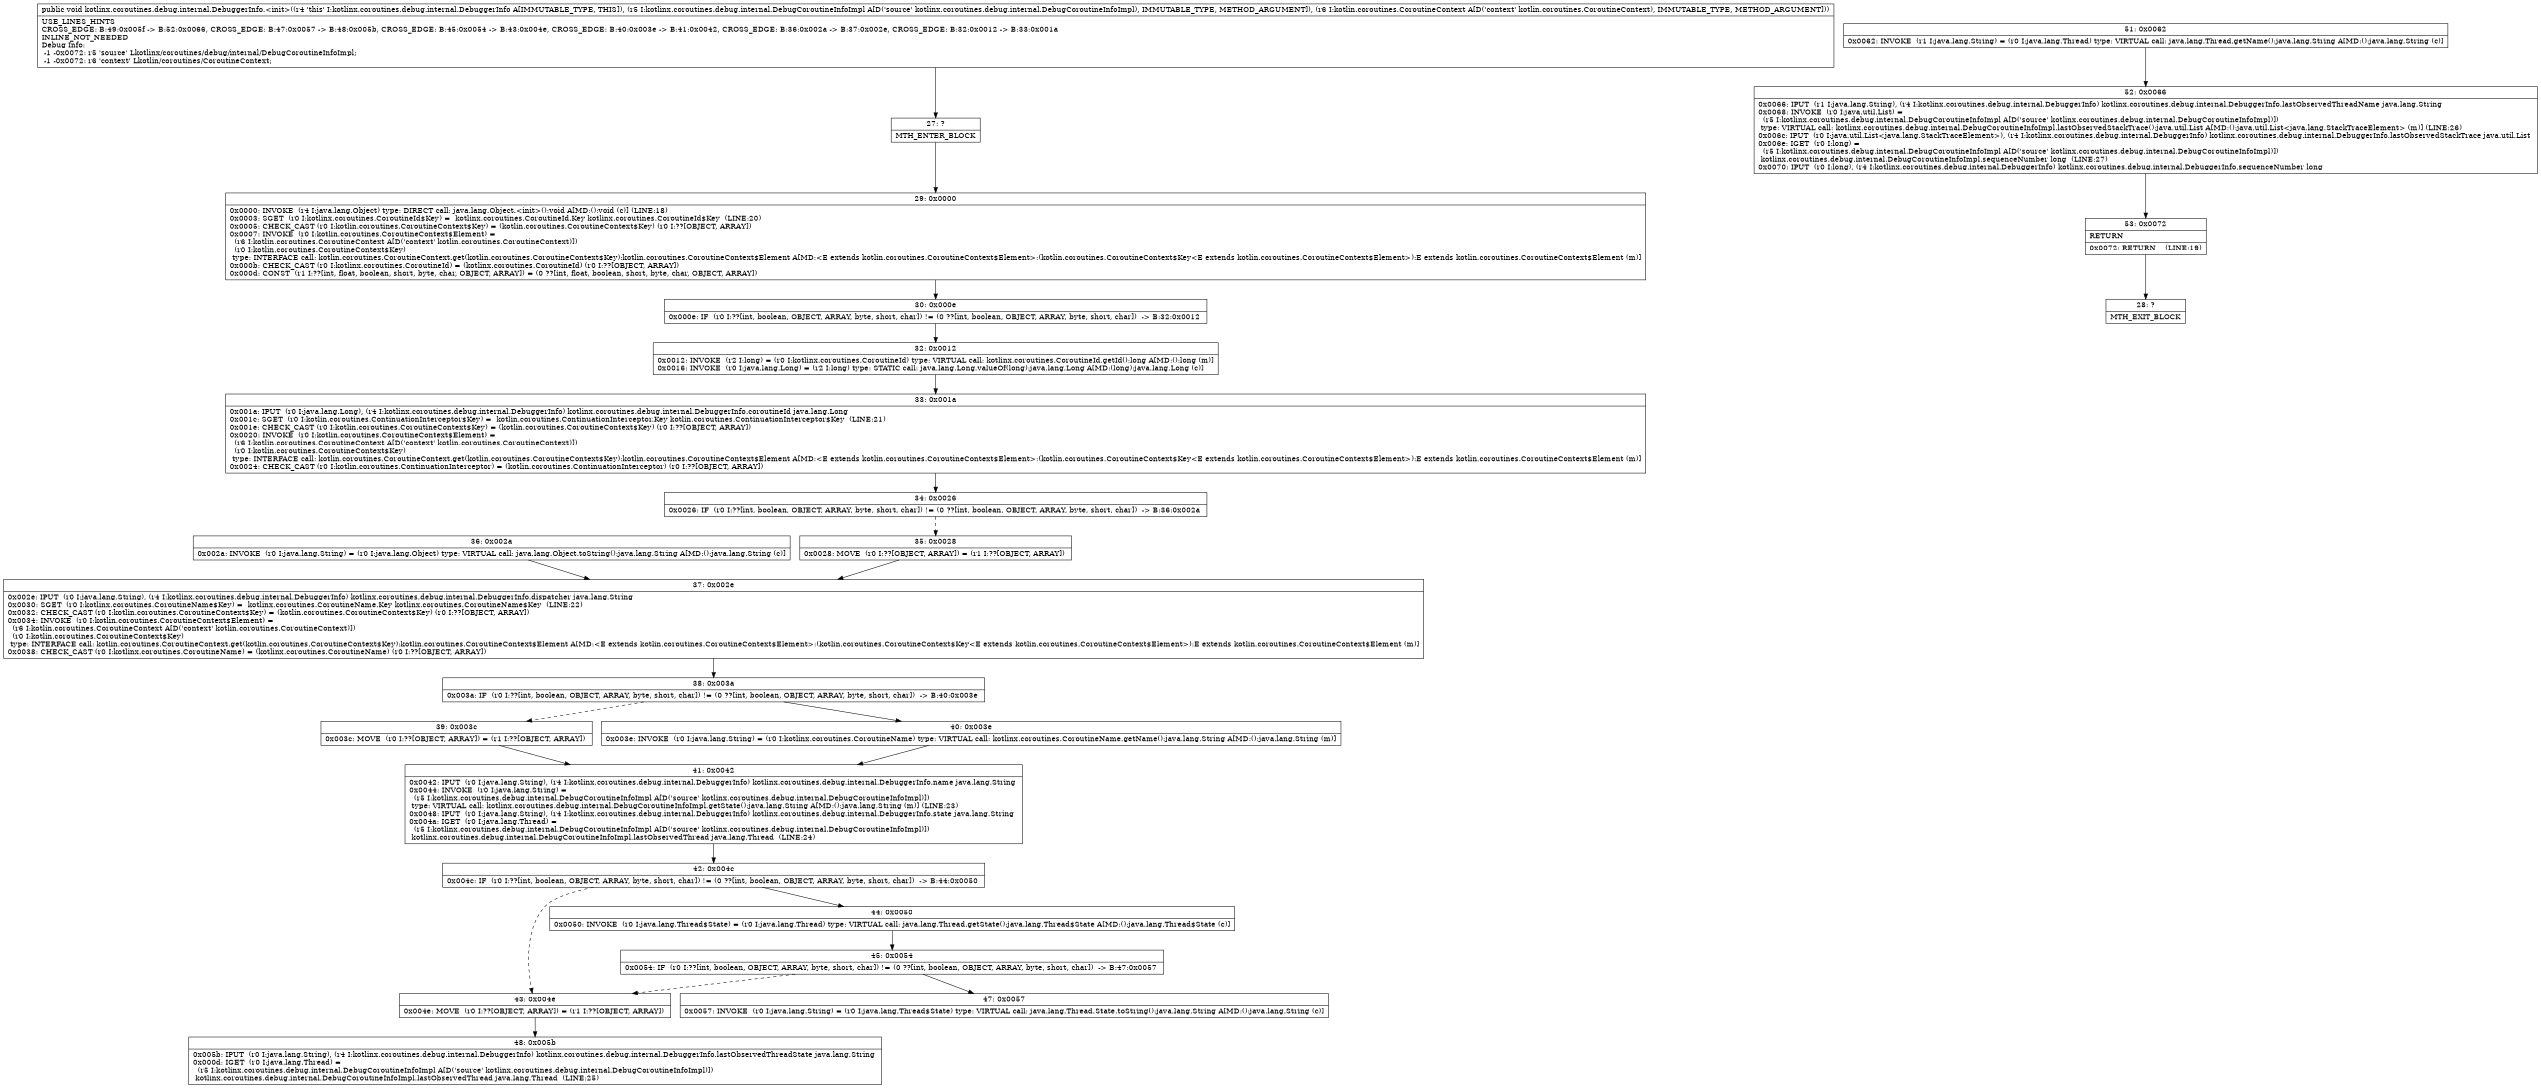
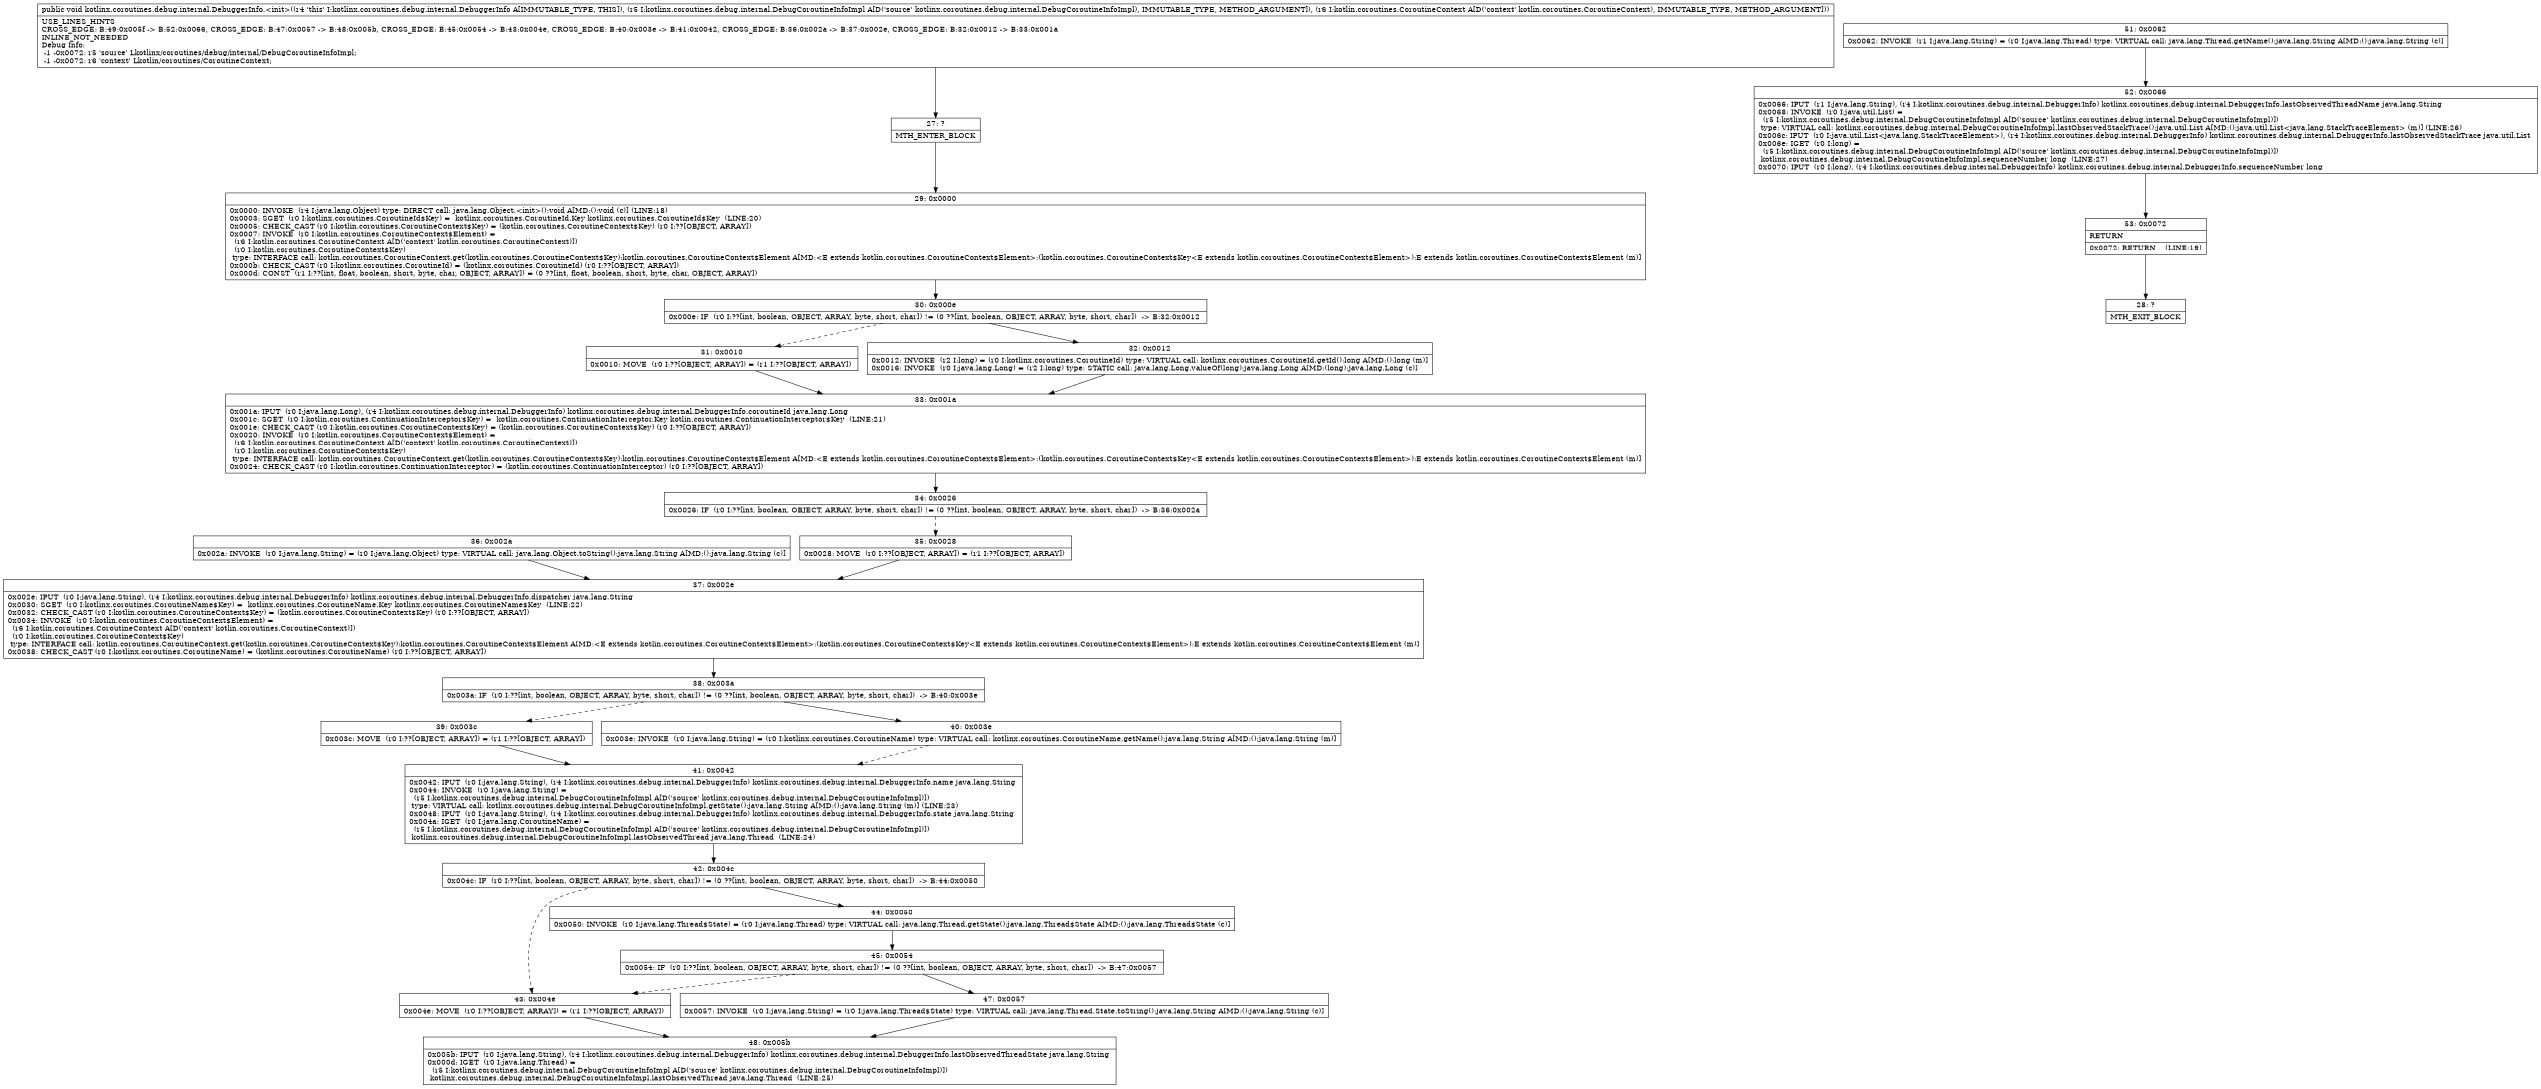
node "31: 0x0010": added
edge "40: 0x003e" -> "41: 0x0042": style solid -> dashed
node "41: 0x0042": text "0x004a: IGET  (r0 I:java.lang.Thread) =" -> "0x004a: IGET  (r0 I:java.lang.CoroutineName) ="
edge "47: 0x0057" -> "48: 0x005b": added
